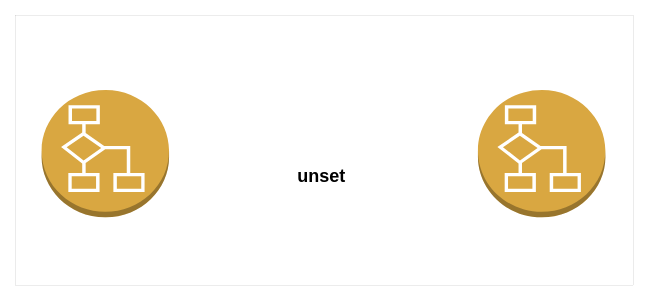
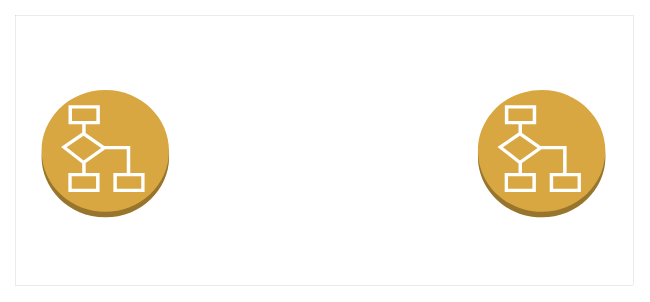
node "unset": removed
